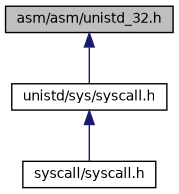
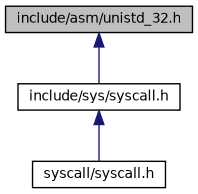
node "asm/asm/unistd_32.h": label "asm/asm/unistd_32.h" -> "include/asm/unistd_32.h"
node "unistd/sys/syscall.h": label "unistd/sys/syscall.h" -> "include/sys/syscall.h"
